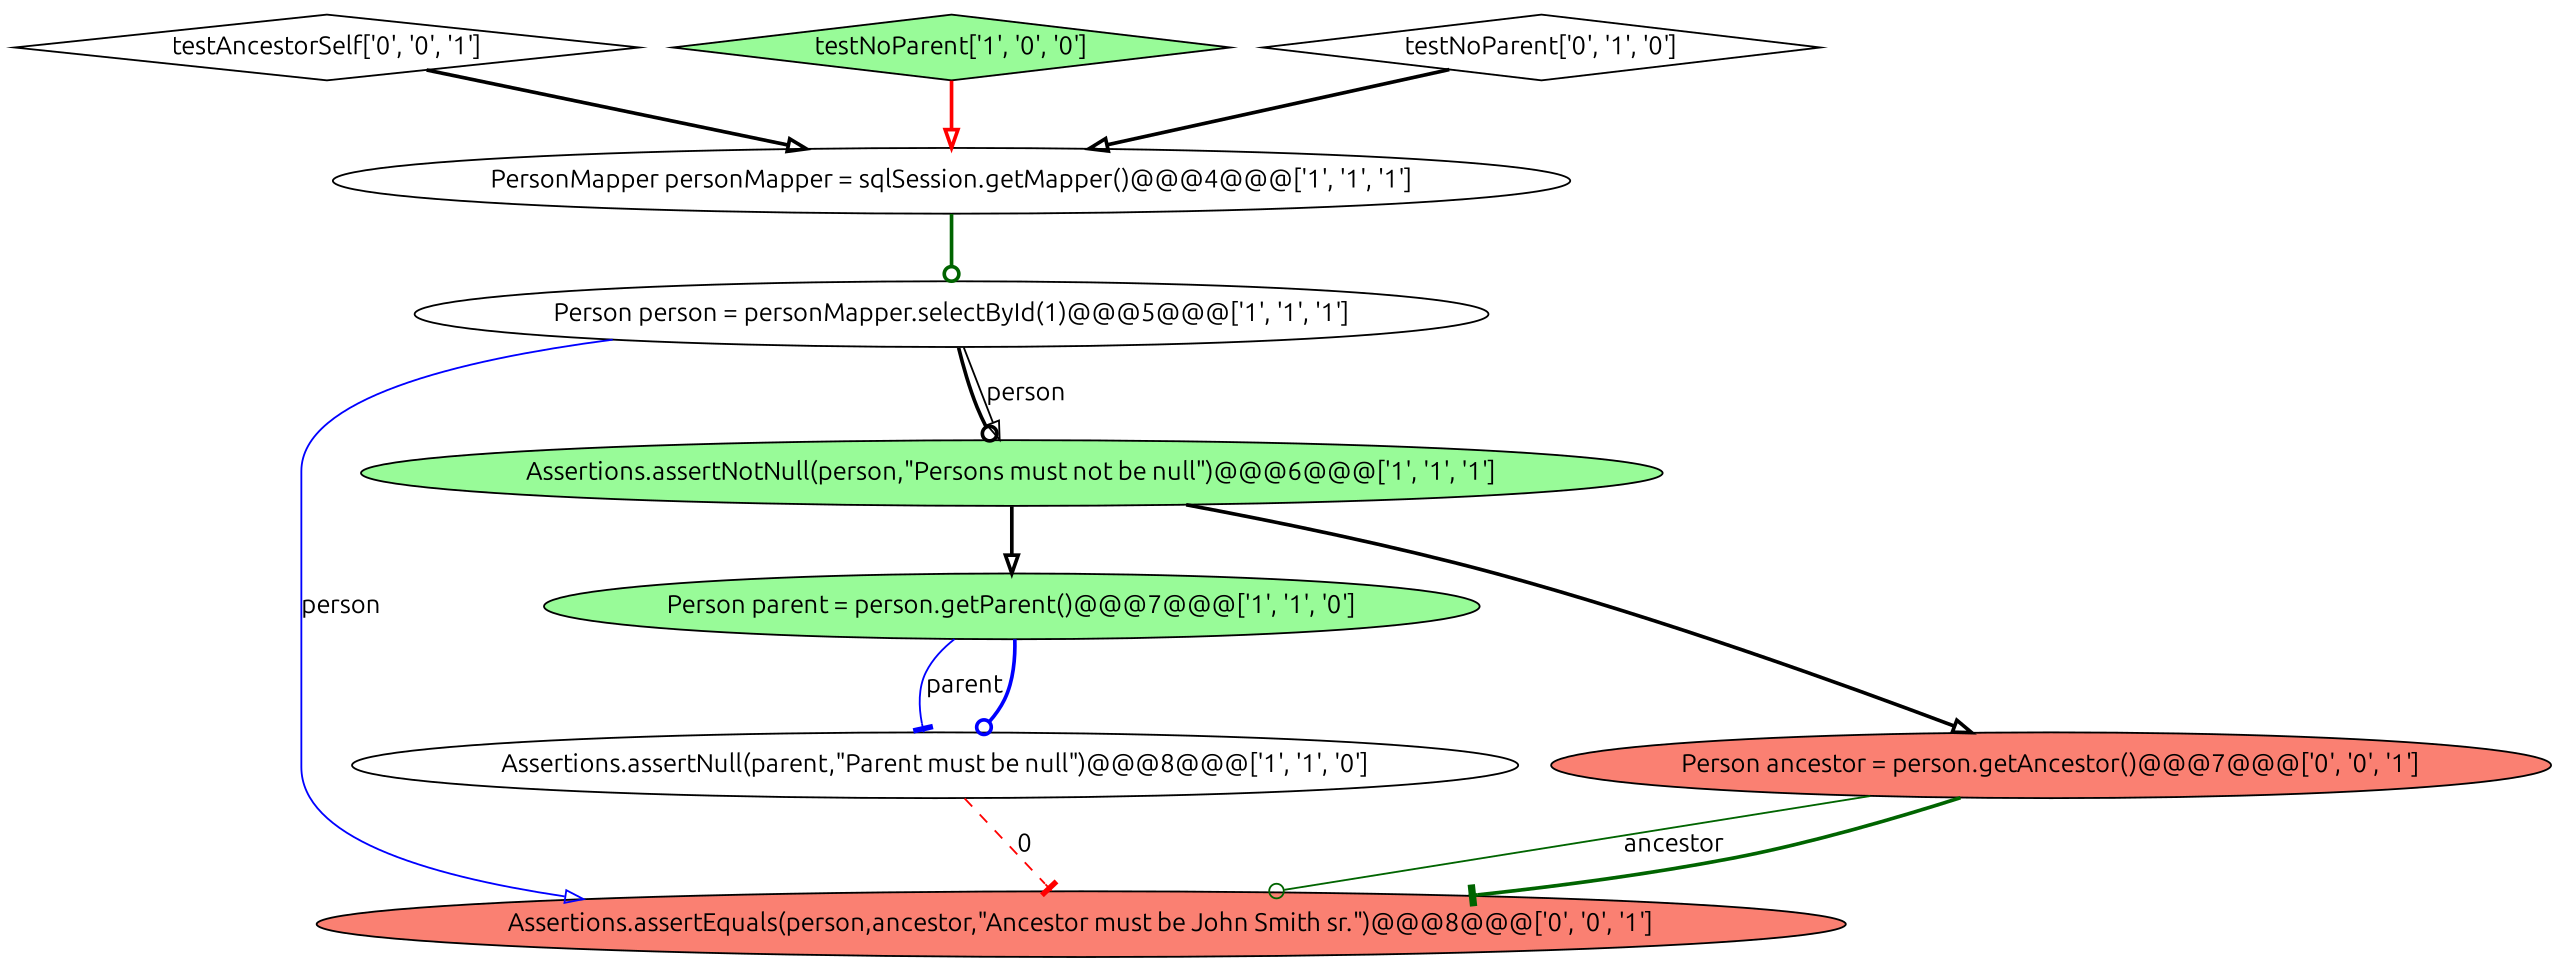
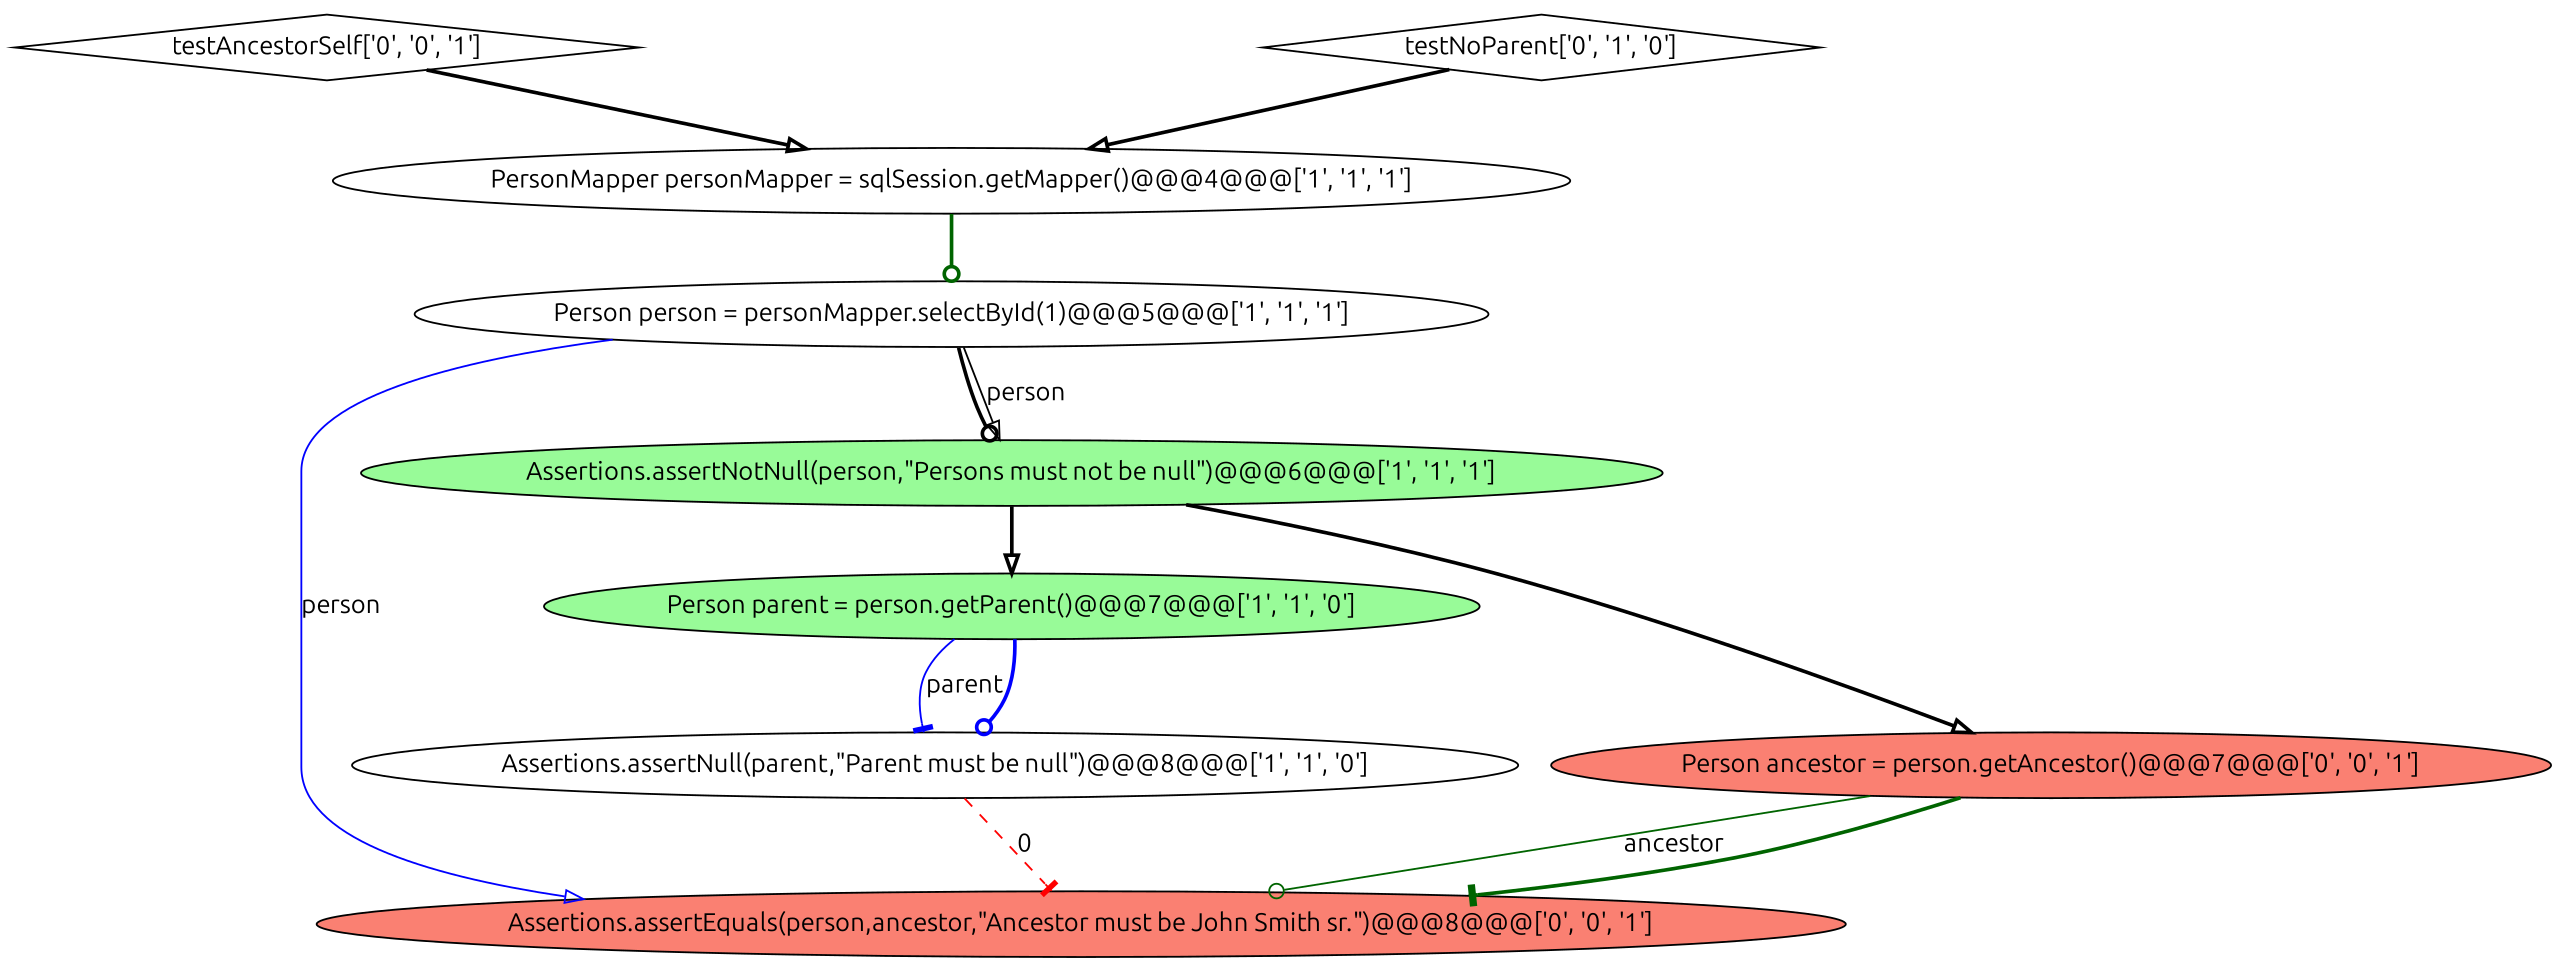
node "testNoParent['1', '0', '0']": removed
